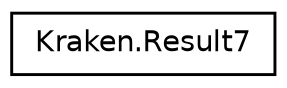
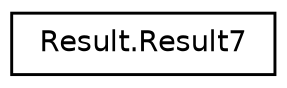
node "Kraken.Result7": label "Kraken.Result7" -> "Result.Result7"
